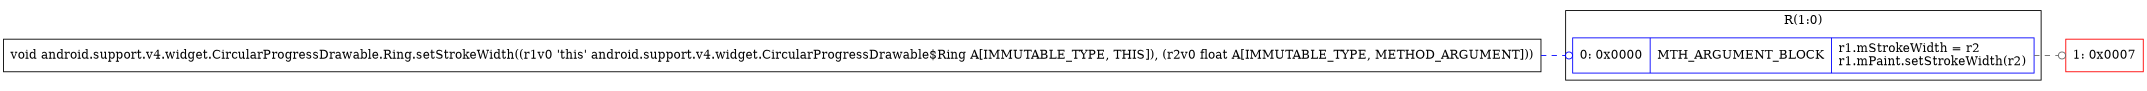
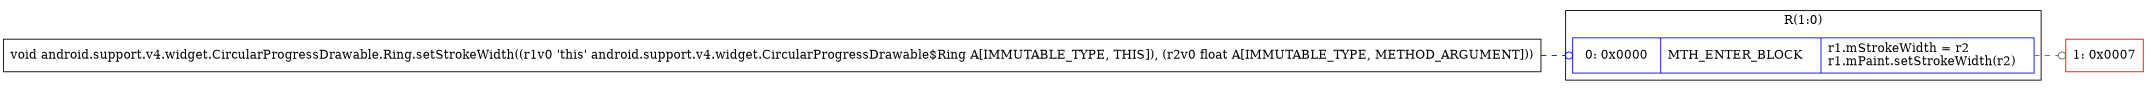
node "0: 0x0000": text "MTH_ARGUMENT_BLOCK" -> "MTH_ENTER_BLOCK"
